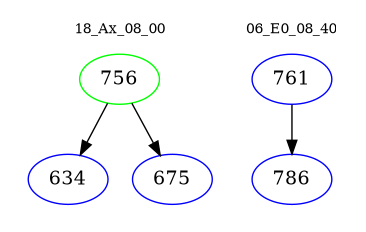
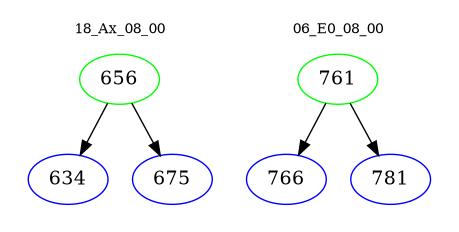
cluster "06_E0_08_40": label "06_E0_08_40" -> "06_E0_08_00"
node "756": label "756" -> "656"
node "761": color blue -> green
node "786": label "786" -> "766"
node "781": added
